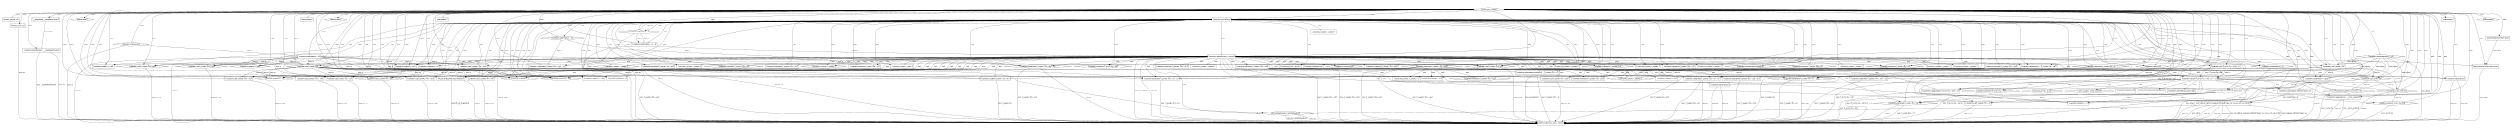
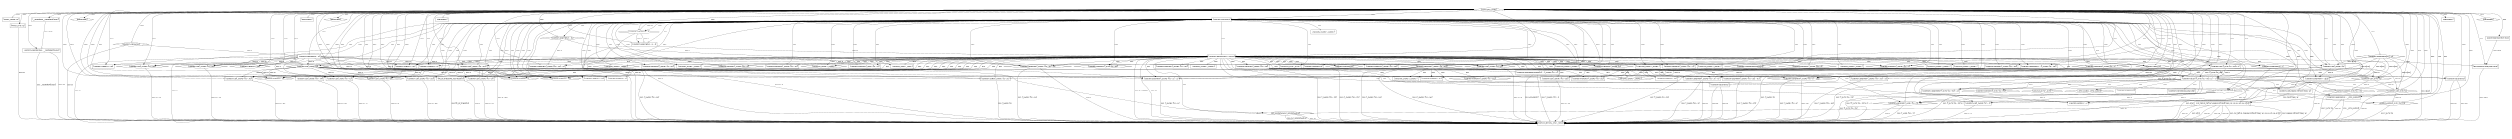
edge "(METHOD,tftp_connect)" -> "(<operator>.logicalNot,!v10)": reversed
edge "(<operator>.greaterThan,v9 > 0xFFB0)" -> "(<operators>.assignmentOr,*((_BYTE *)a1 + 951) |= 2u)": now "(<operator>.greaterThan,v9 > 0xFFB0)" -> "(<operator>.minus,-100)"
node "(UNKNOWN,unsigned int,unsigned int)": removed
